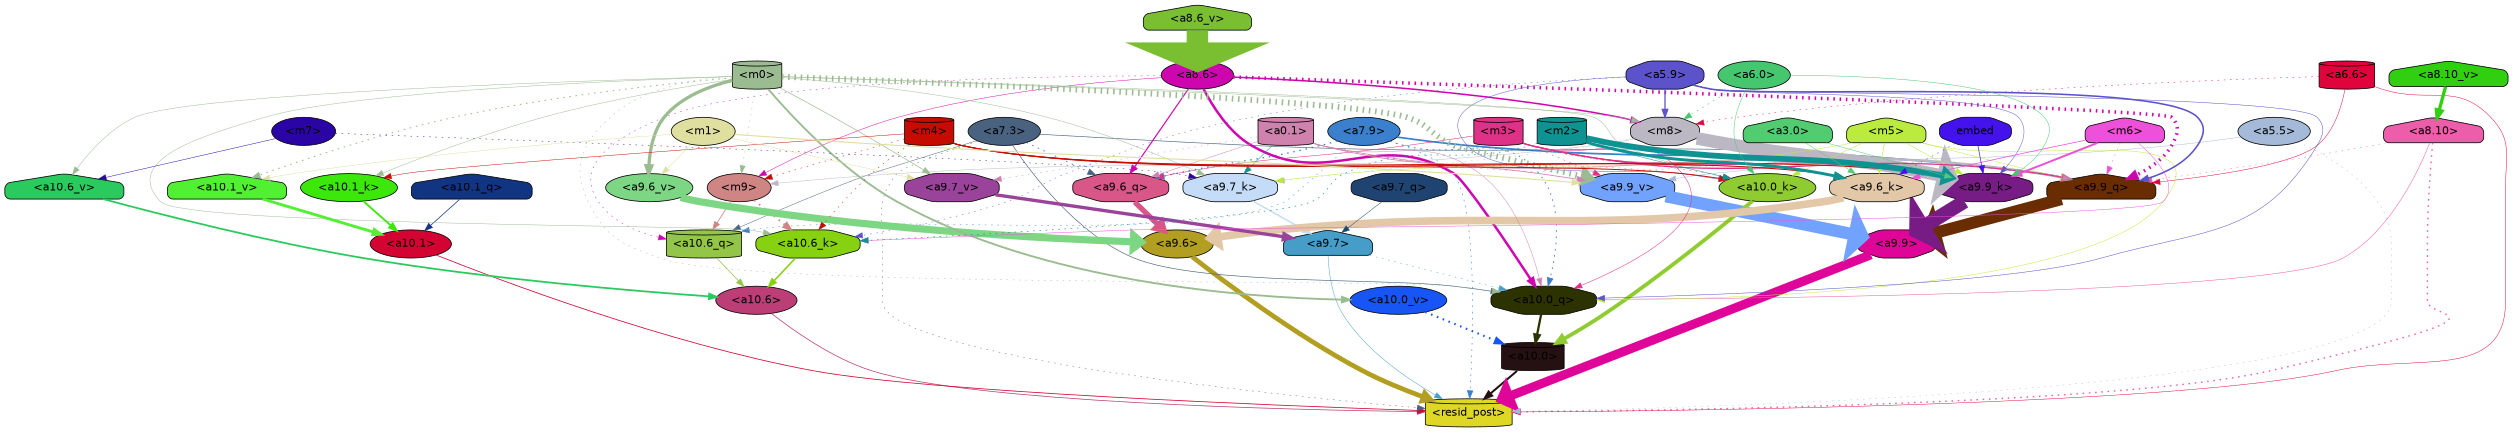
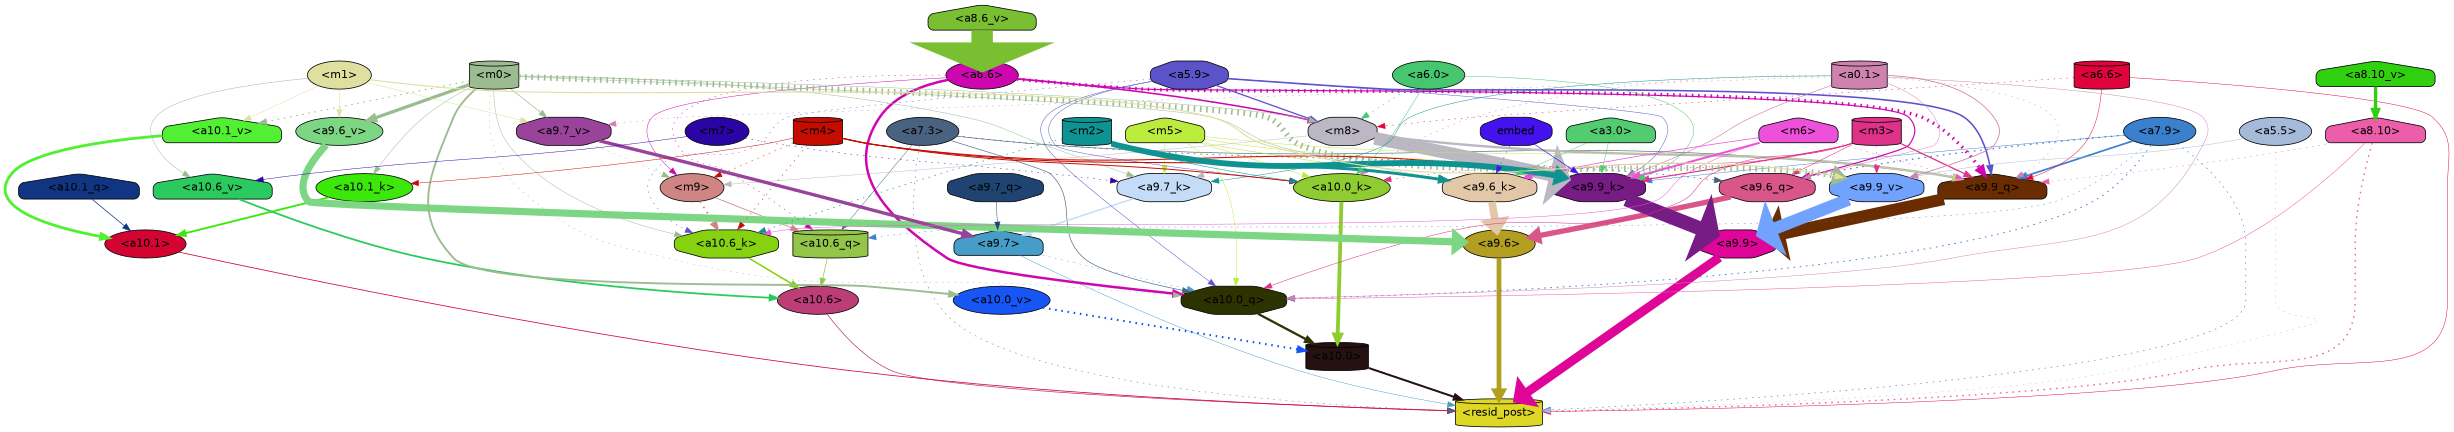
edge "<m0>" -> "<a10.6_v>": now "<m1>" -> "<a10.6_v>"
edge "<m0>" -> "<m9>": now "<a9.7_v>" -> "<m9>"
